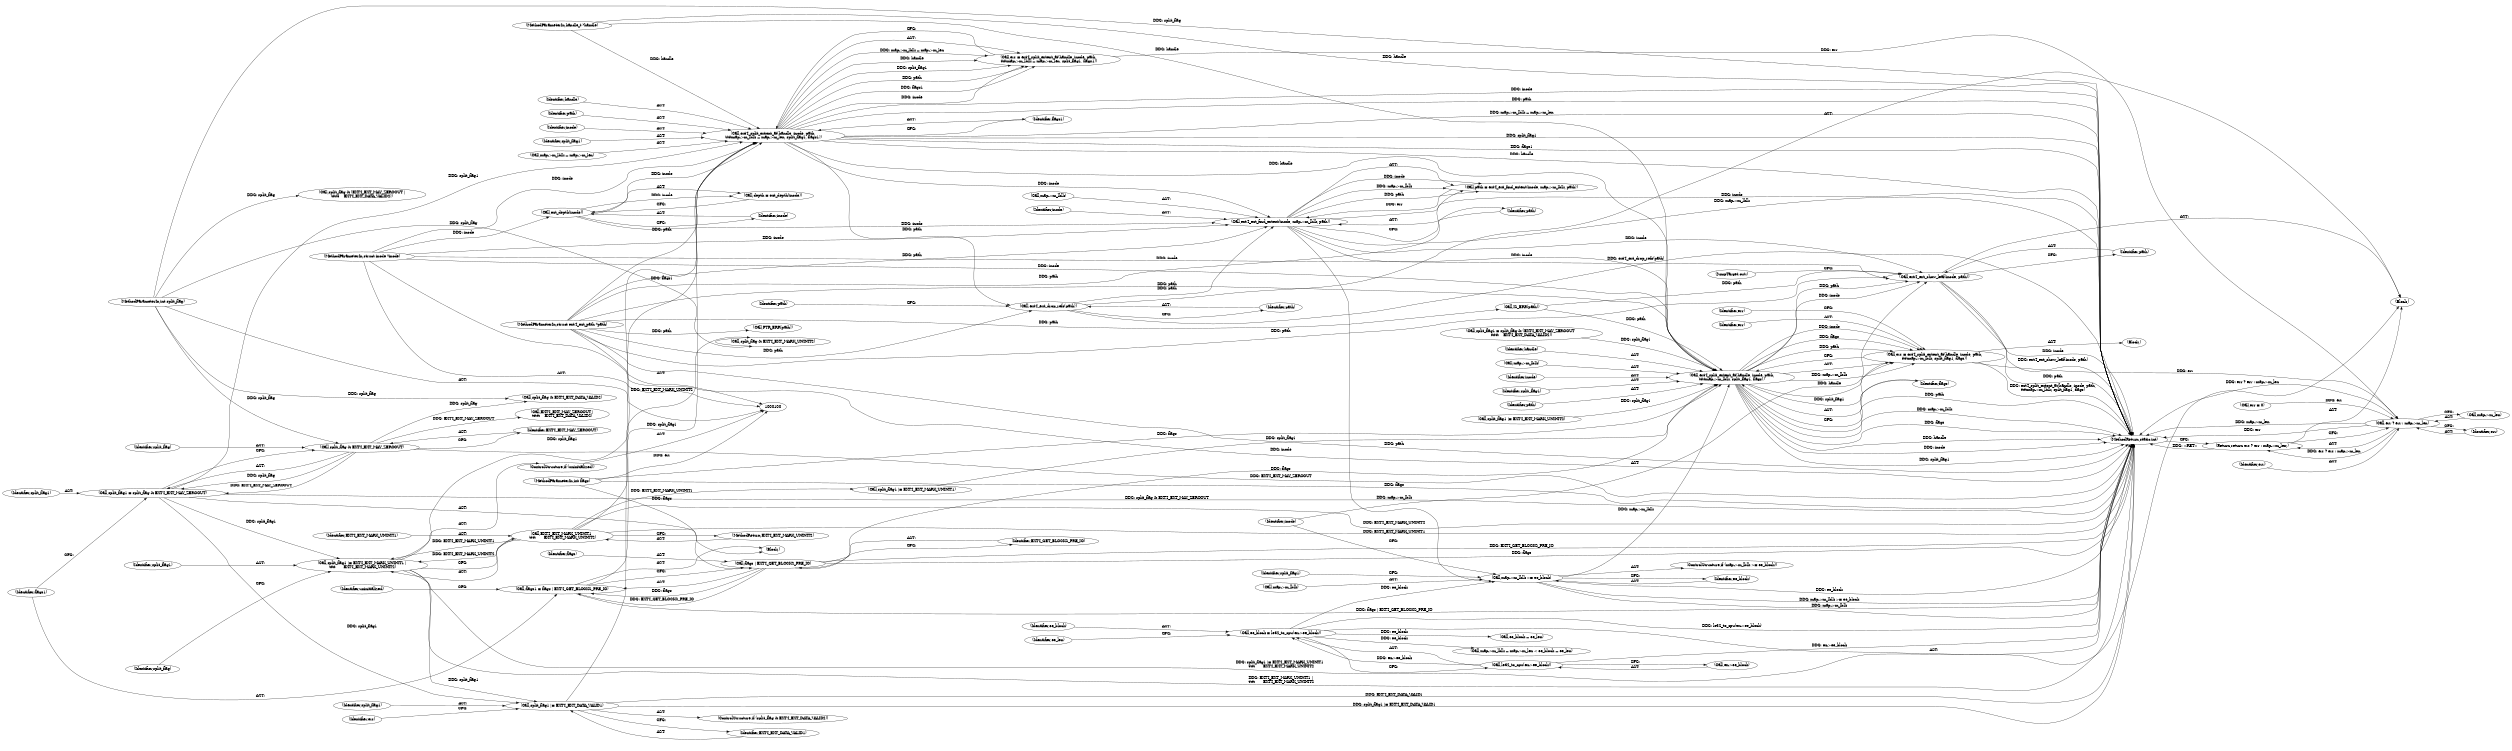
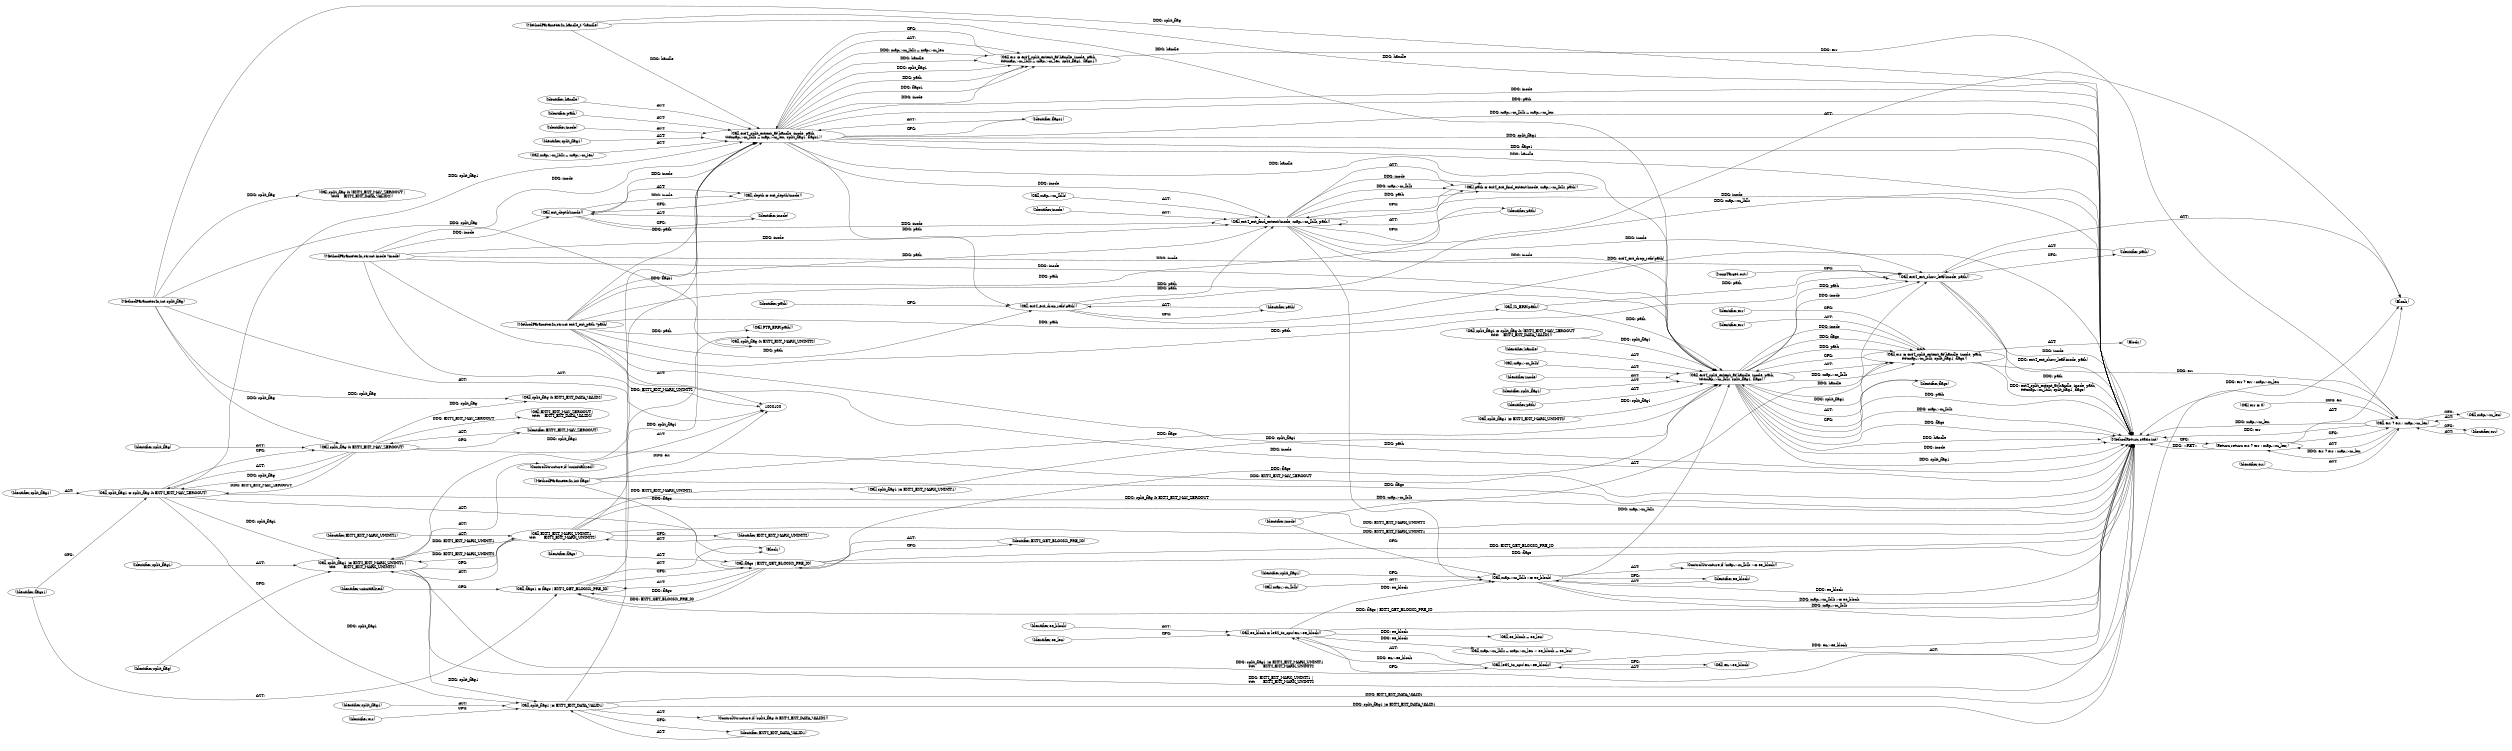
edge "(Call,path = ext4_ext_find_extent(inode, map->m_lblk, path))" -> "(Call,ext4_ext_find_extent(inode, map->m_lblk, path))": label "DDG: err" -> "CFG: "
node "(MethodReturn,EXT4_EXT_MARK_UNINIT2)": label "(MethodReturn,EXT4_EXT_MARK_UNINIT2)" -> "(Identifier,EXT4_EXT_MARK_UNINIT2)"
edge "(Call,ee_block = le32_to_cpu(ex->ee_block))" -> "(MethodReturn,static int)": removed, label "DDG: le32_to_cpu(ex->ee_block)"
